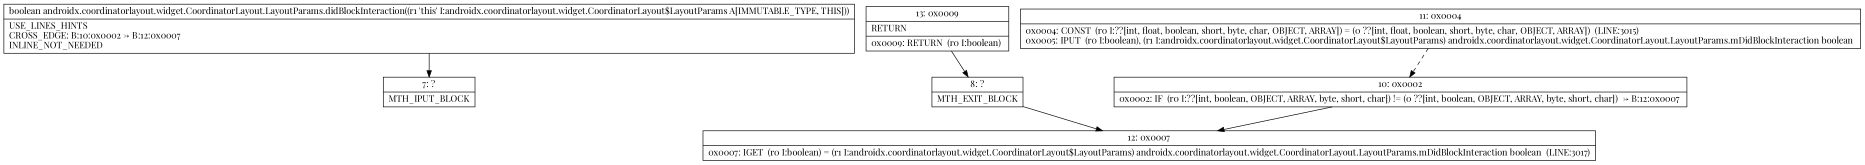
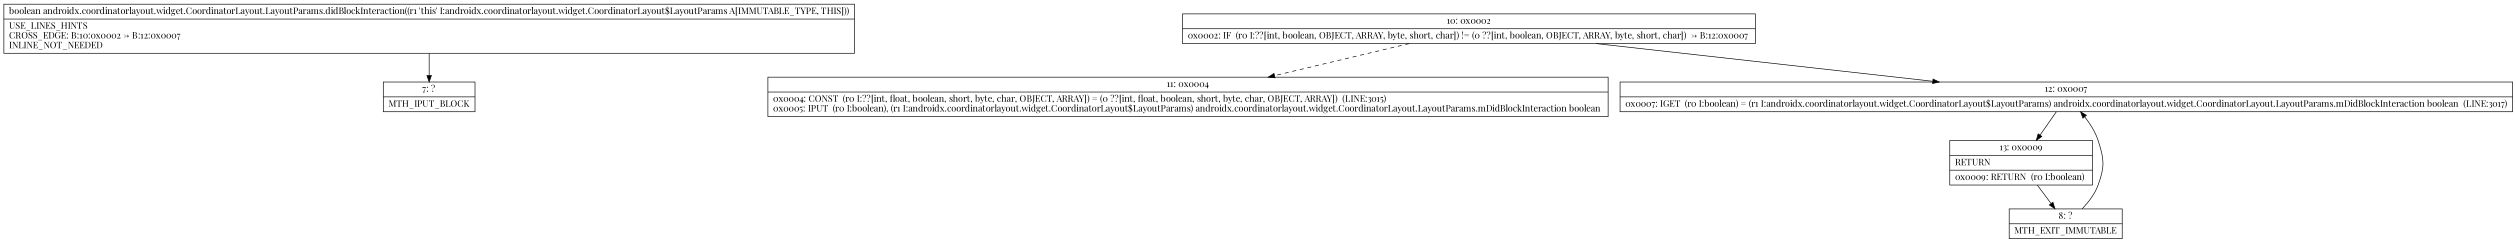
edge "11: 0x0004" -> "10: 0x0002": reversed
node "8: ?": text "MTH_EXIT_BLOCK" -> "MTH_EXIT_IMMUTABLE"
edge "12: 0x0007" -> "13: 0x0009": added
